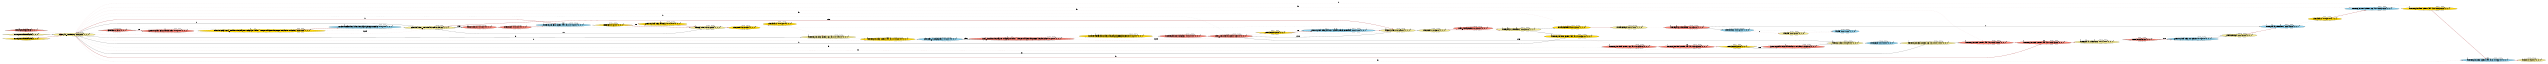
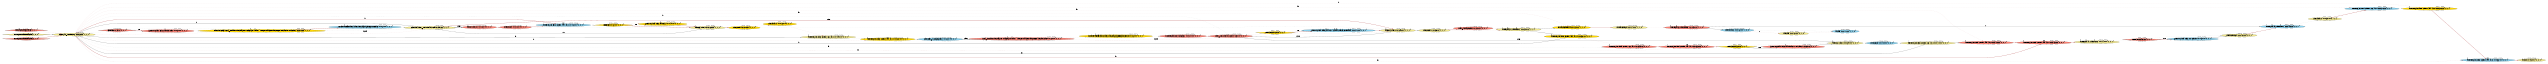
node "writer.shutdown()@@@50@@@['0', '0', '1']": fillcolor gold -> khaki
node "testMergeUnusedPerFieldCodec['0', '1', '0']": fillcolor gold -> salmon
